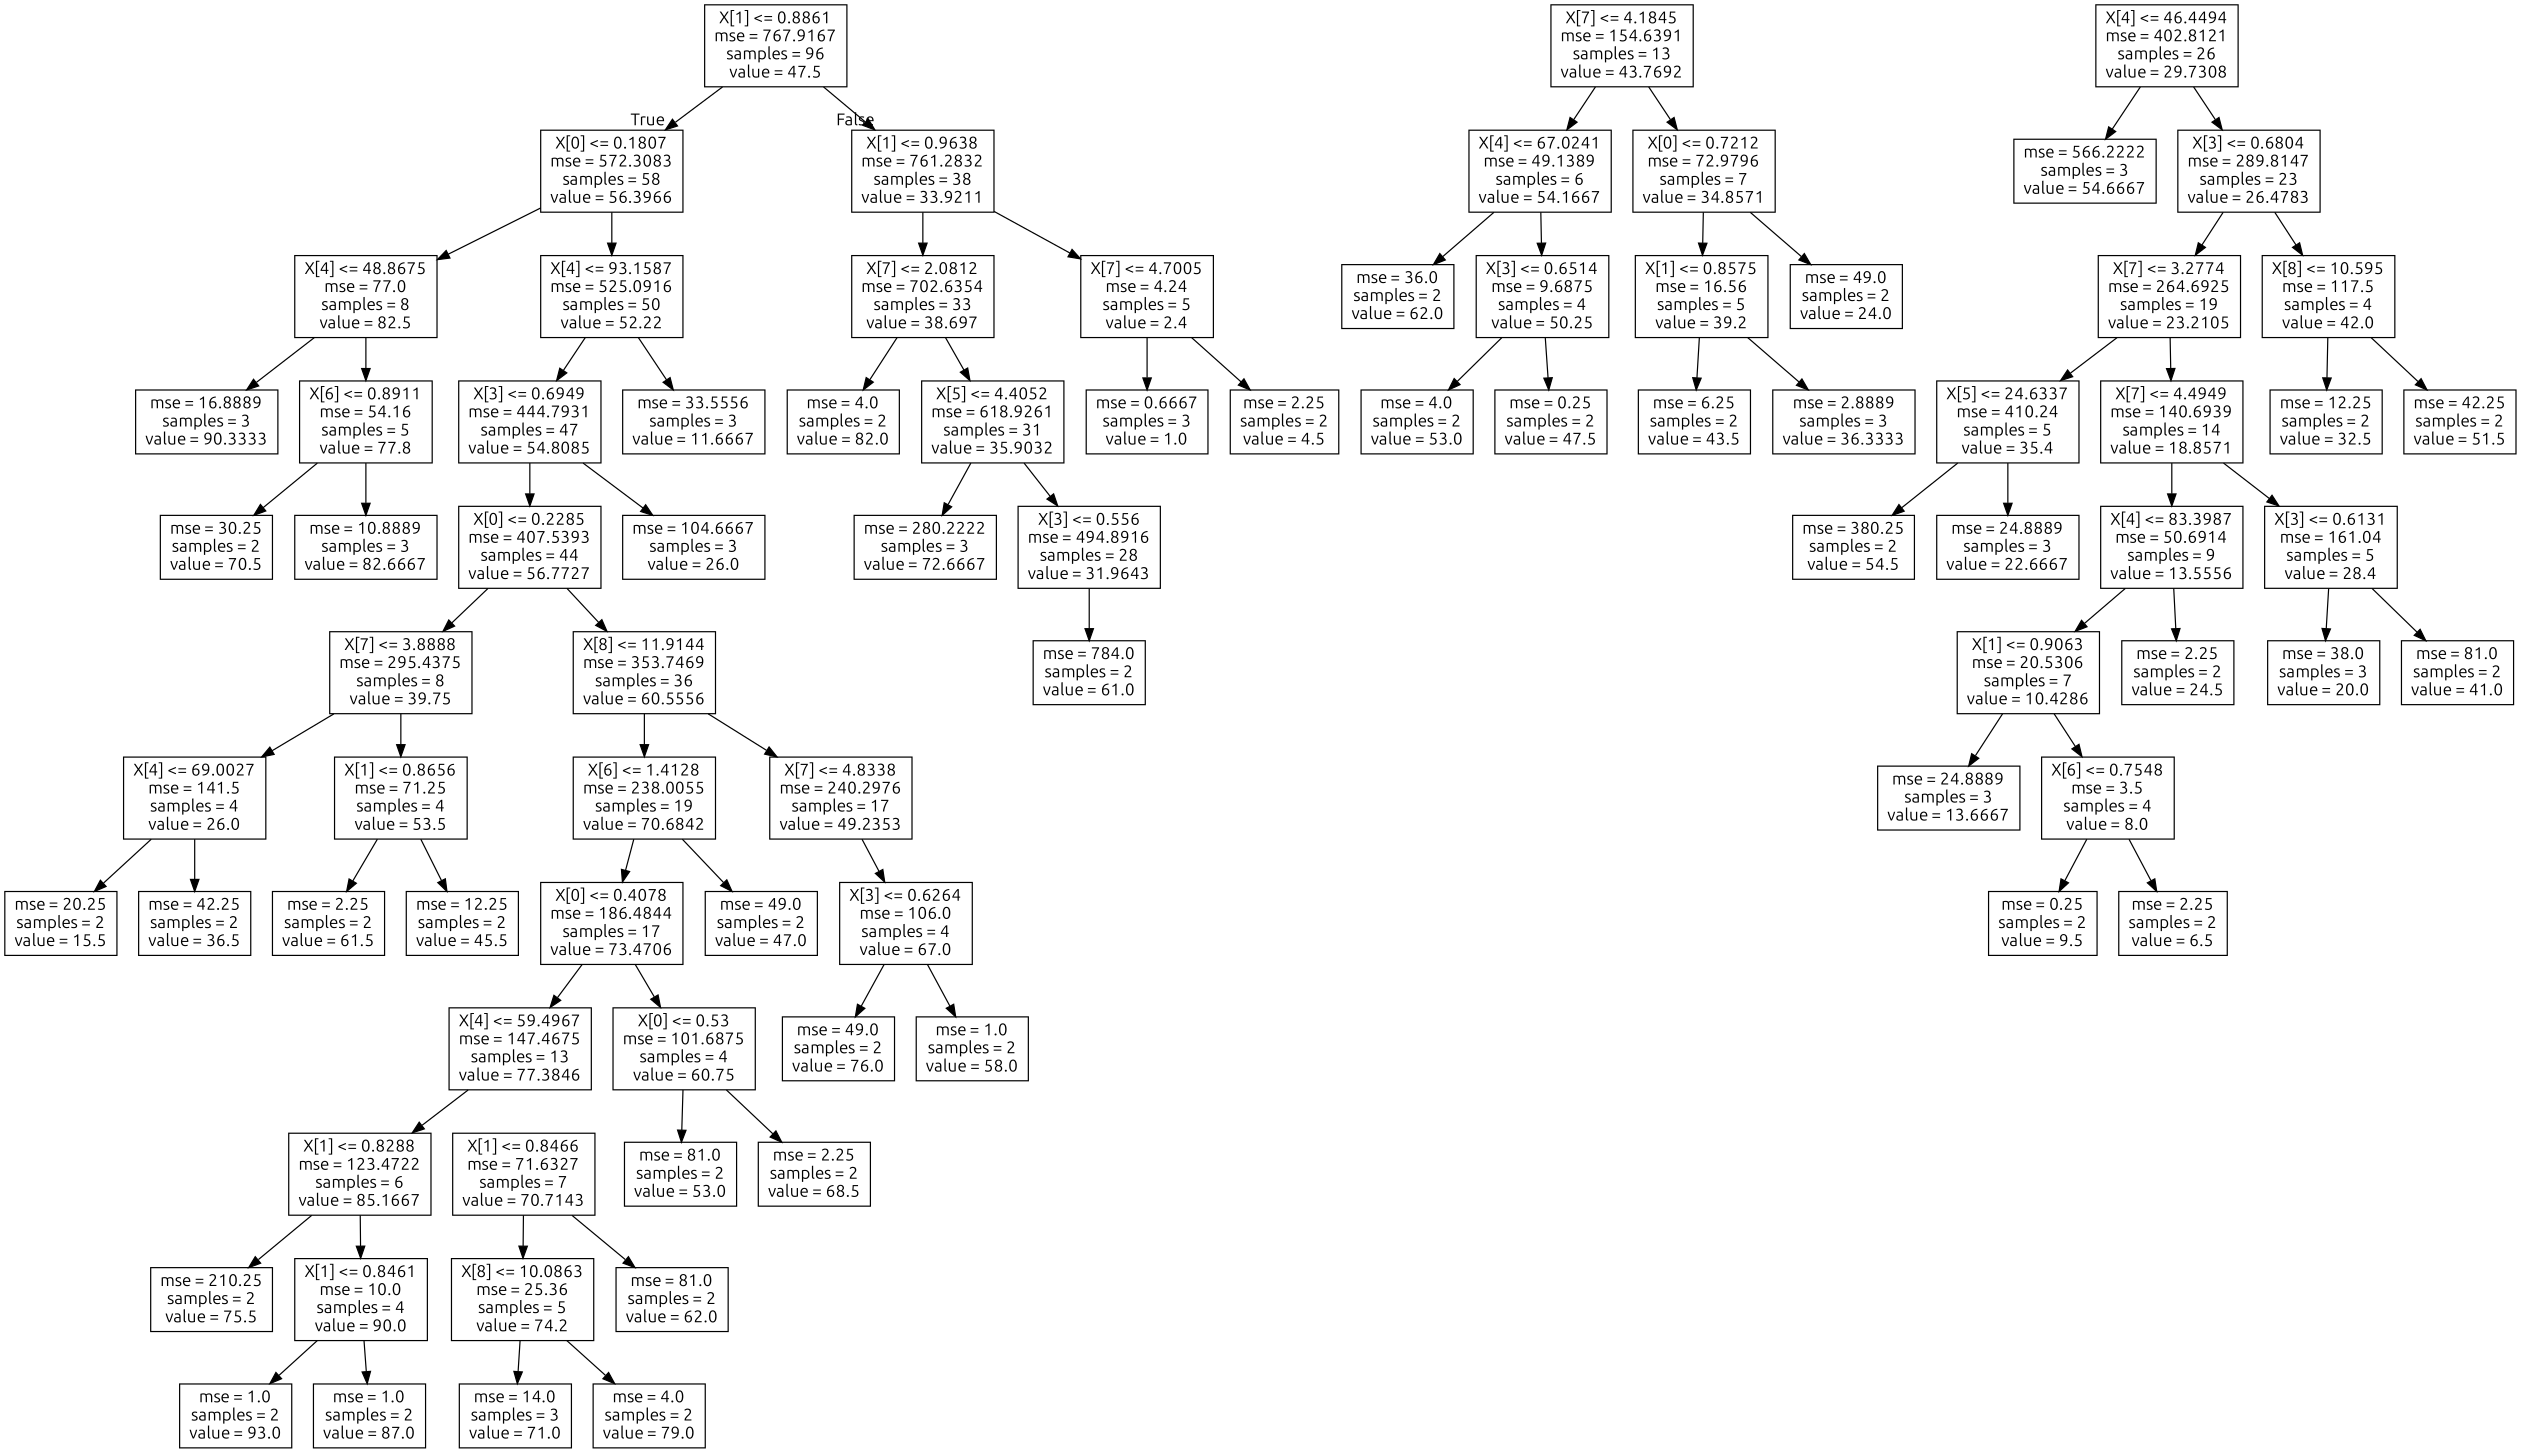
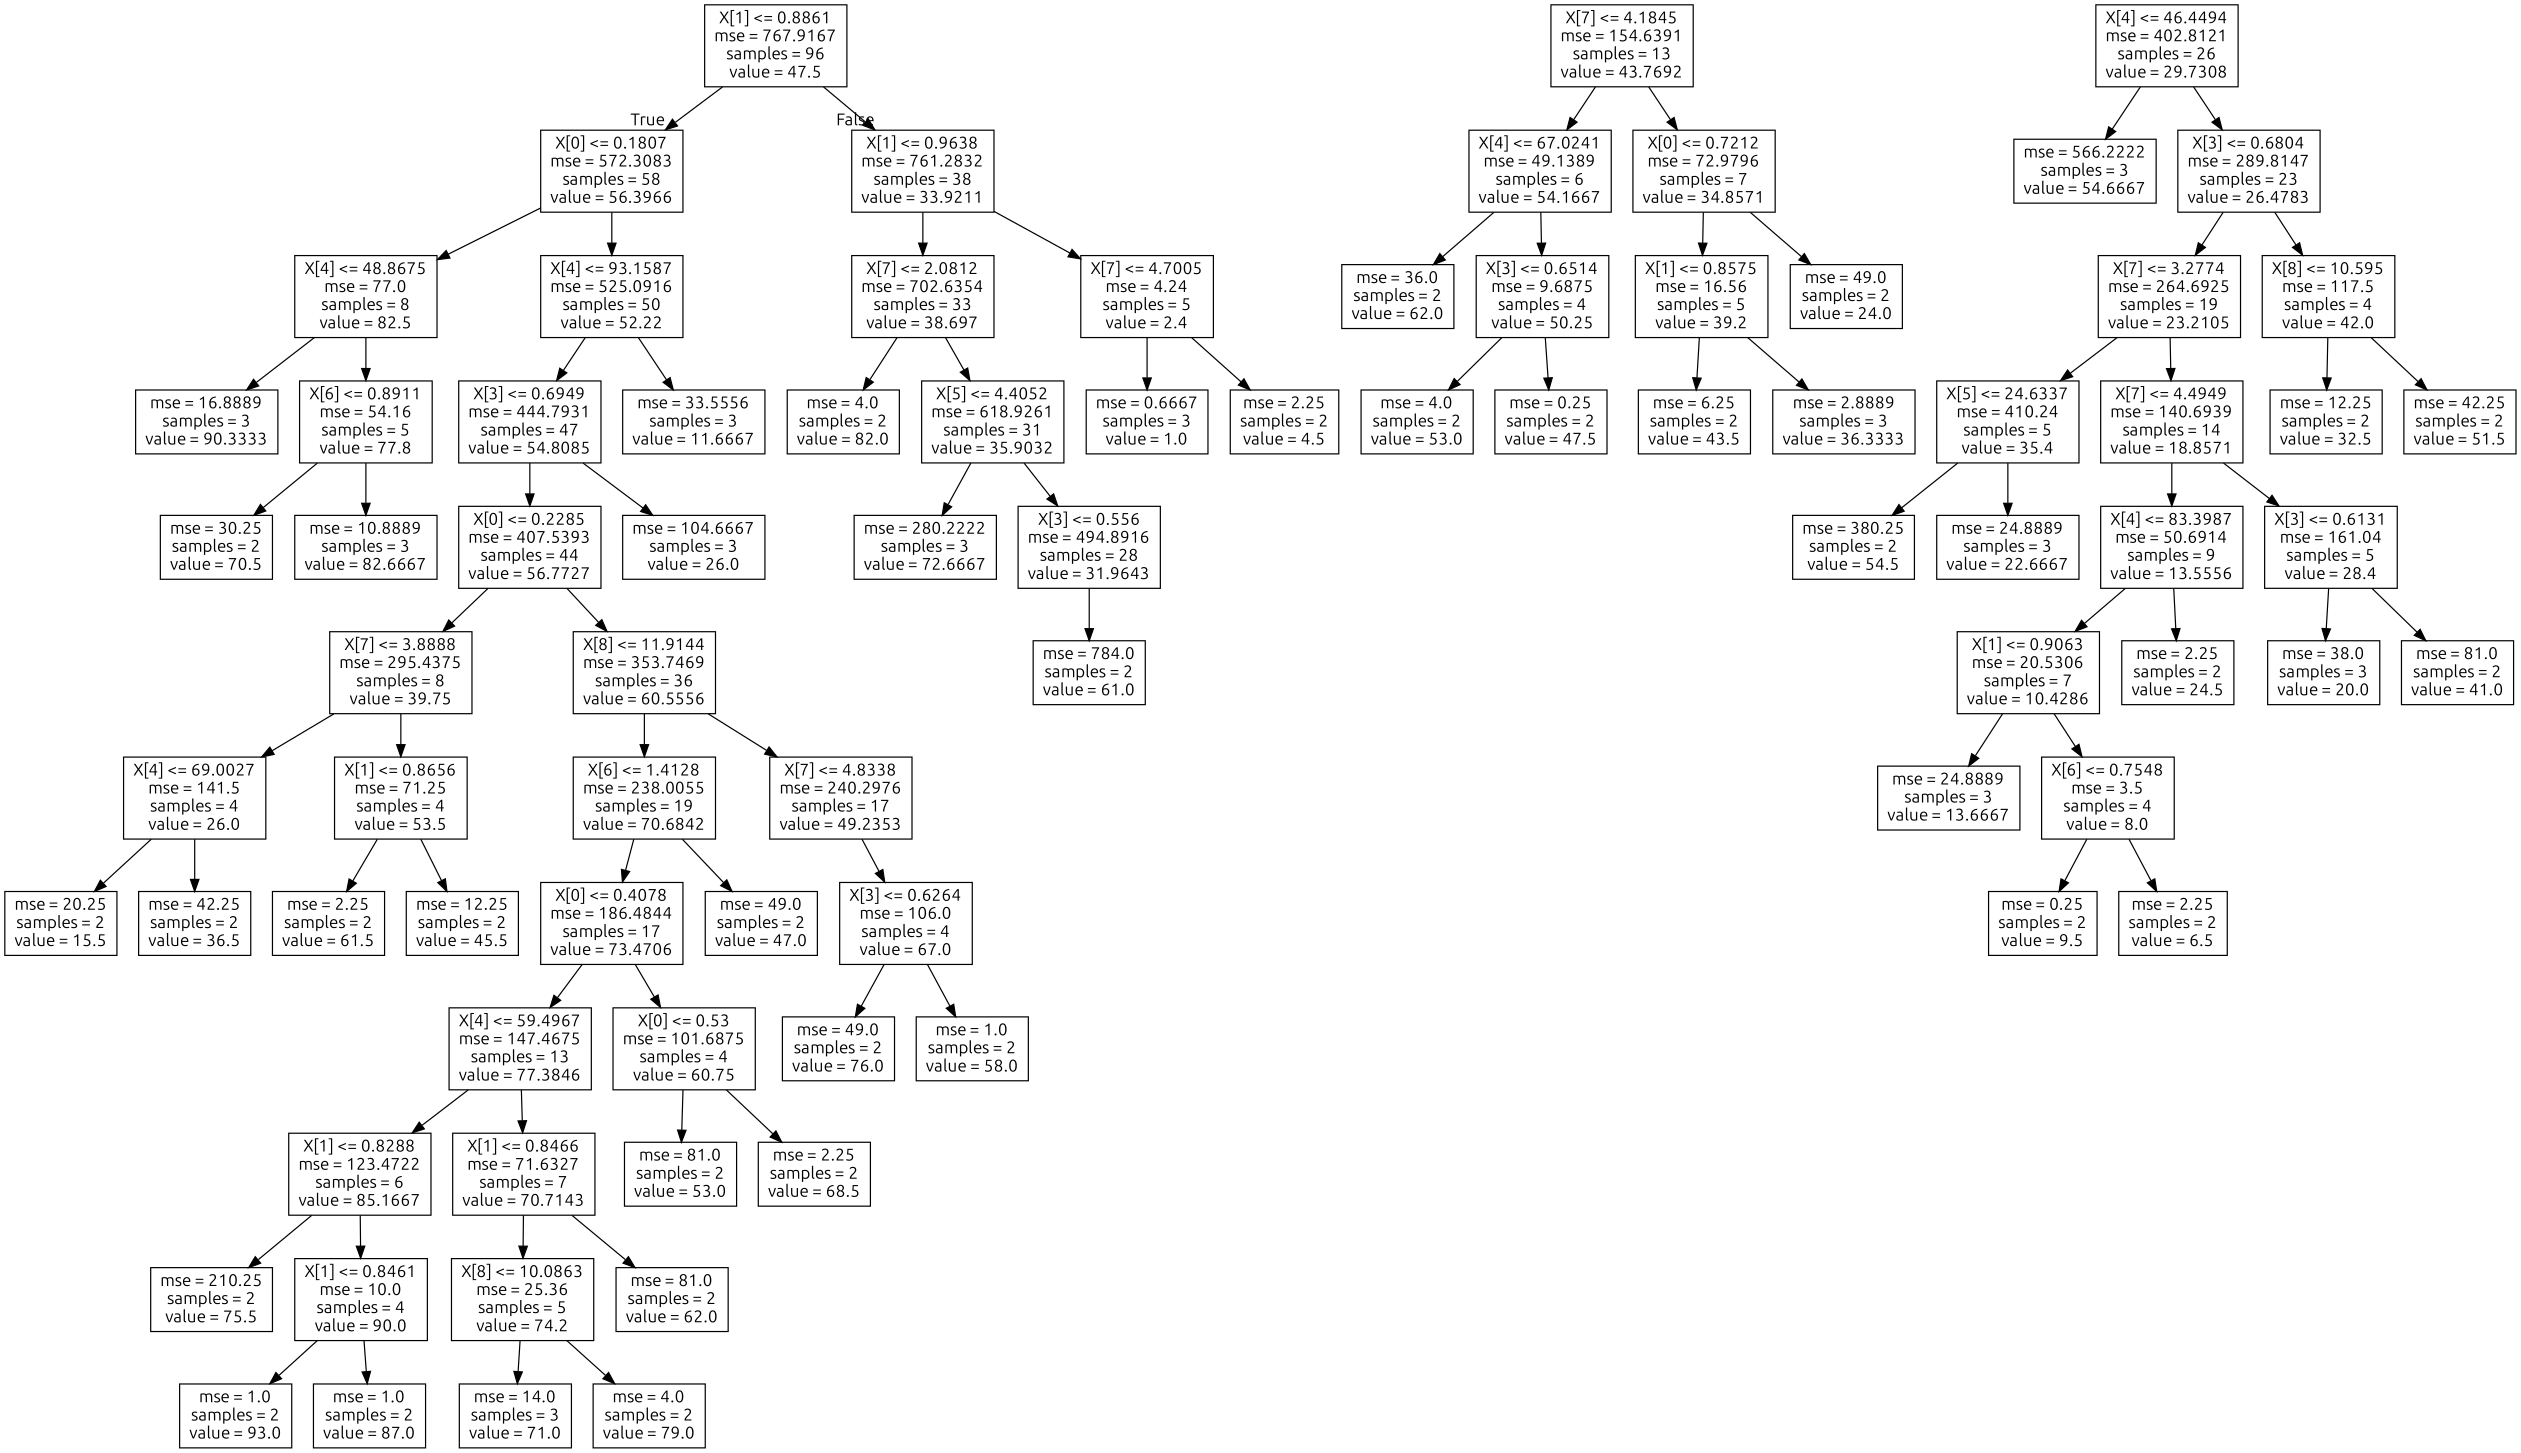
edge "X[4] <= 59.4967 mse = 147.4675 samples = 13 value = 77.3846" -> "X[1] <= 0.8466 mse = 71.6327 samples = 7 value = 70.7143": added
